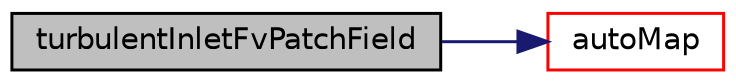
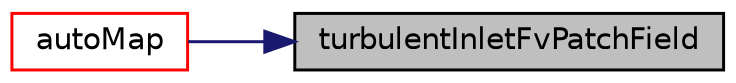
edge "turbulentInletFvPatchField" -> "autoMap": reversed
